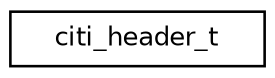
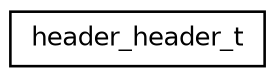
node "citi_header_t": label "citi_header_t" -> "header_header_t"
